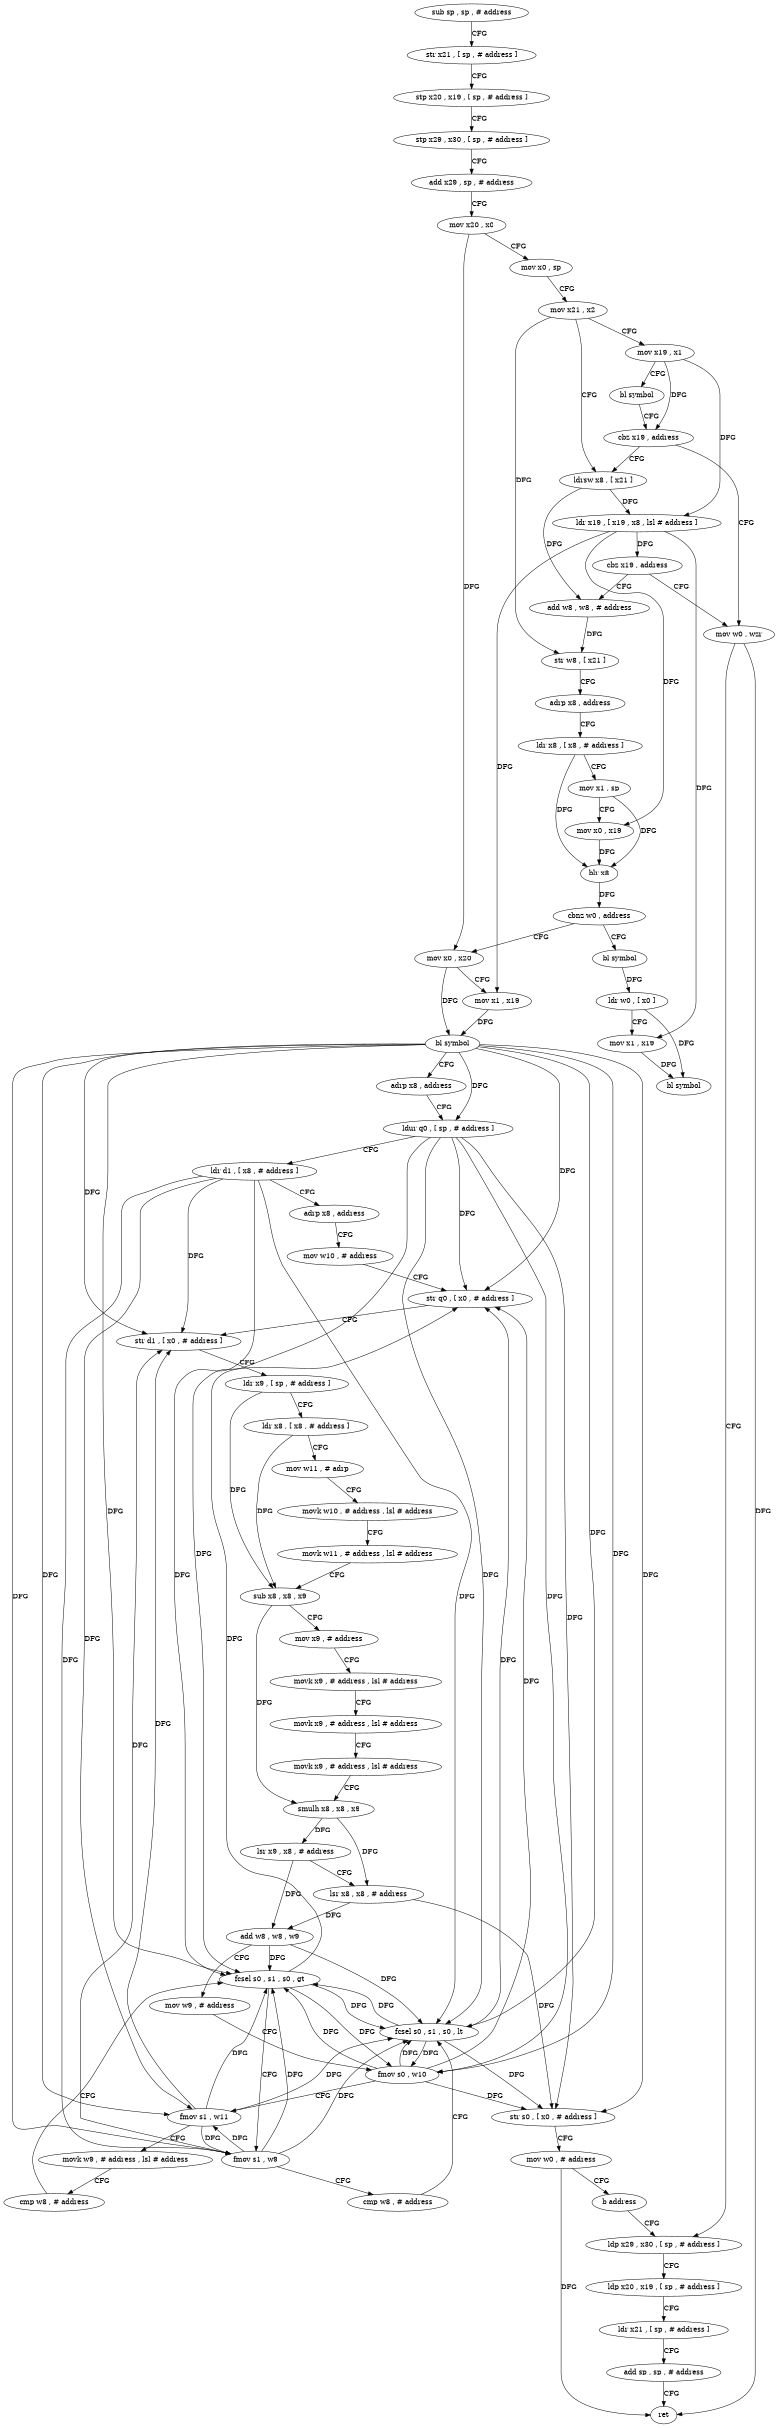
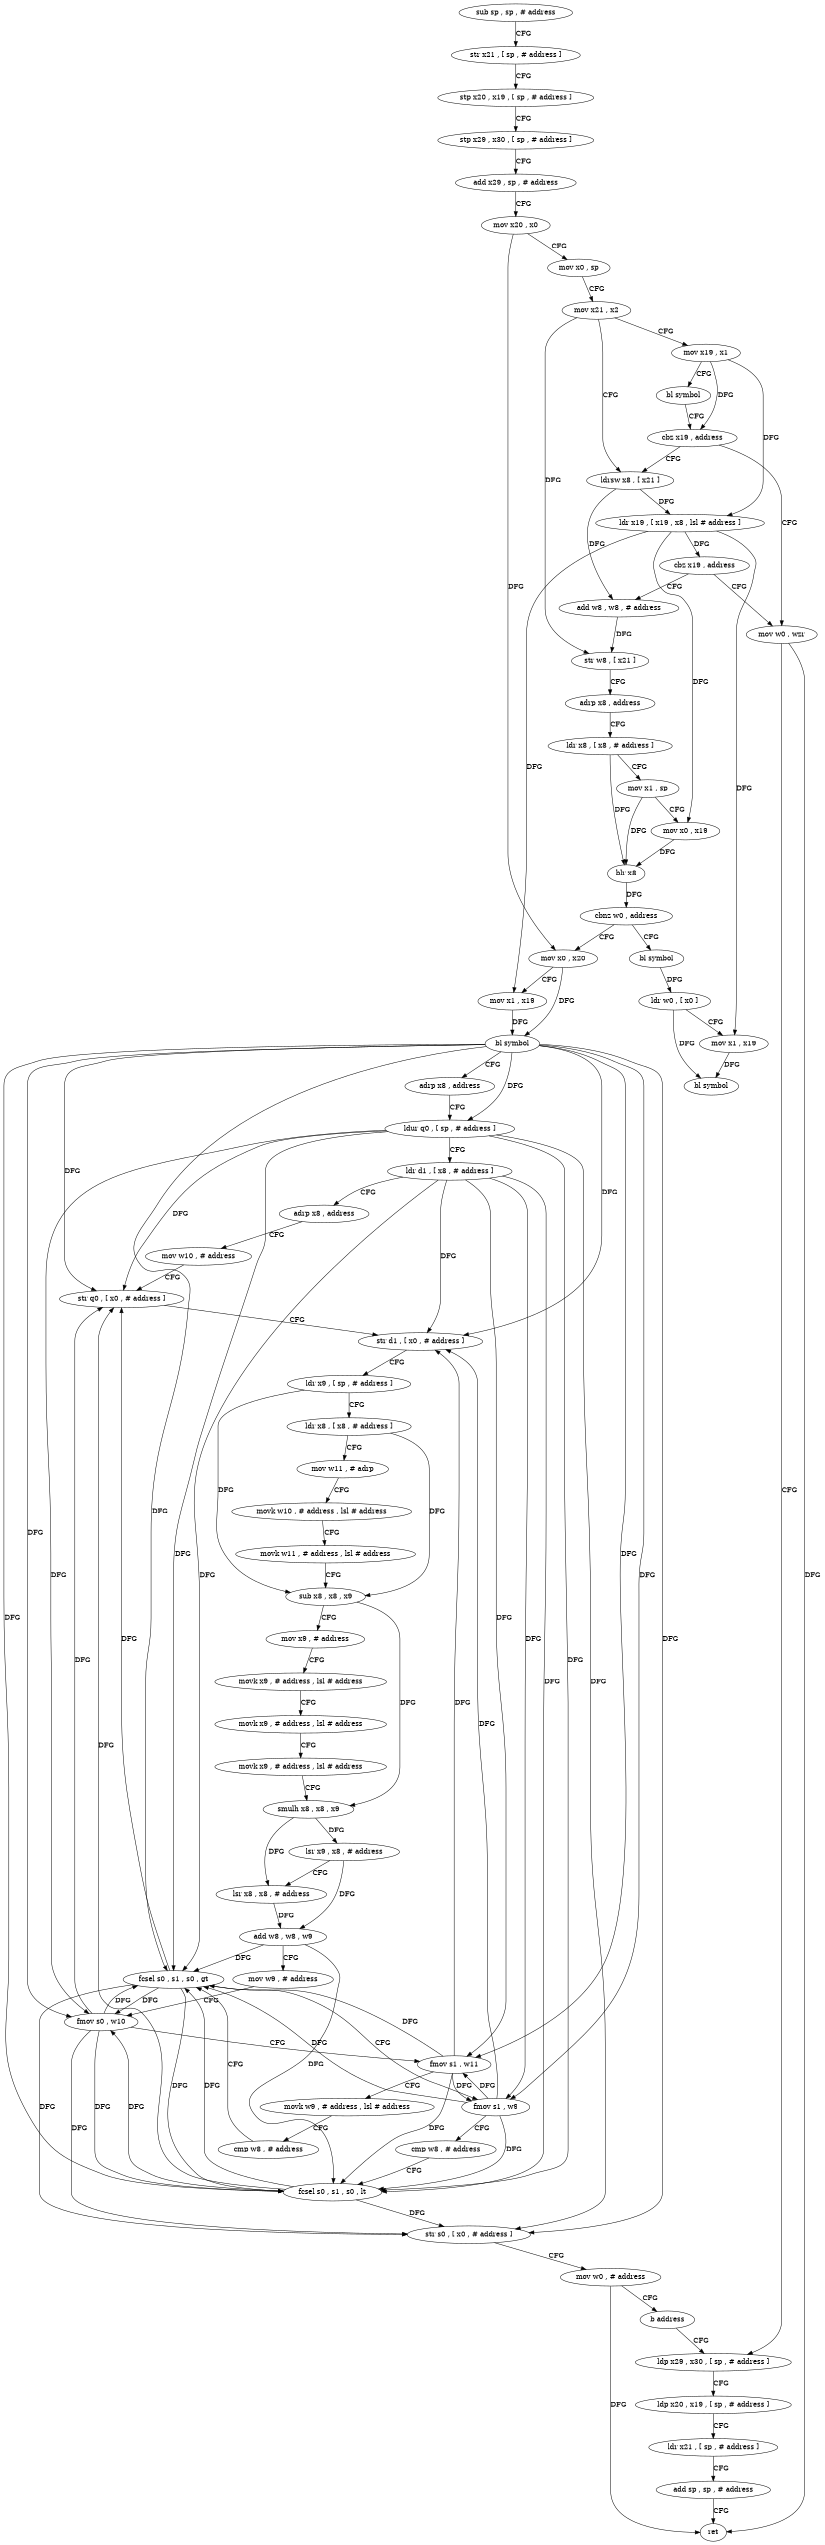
edge "lsr x8 , x8 , # address" -> "str s0 , [ x0 , # address ]": now "fcsel s0 , s1 , s0 , gt" -> "str s0 , [ x0 , # address ]"
